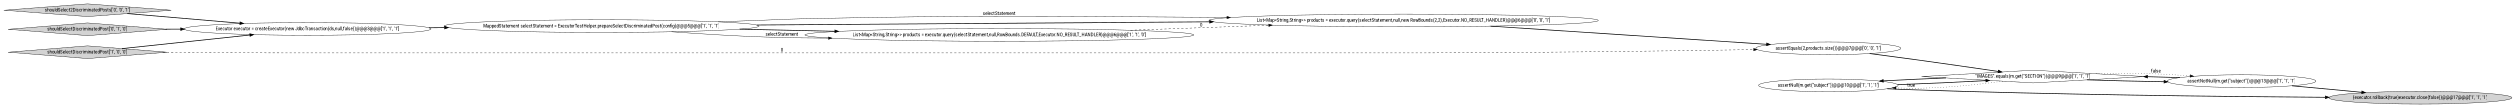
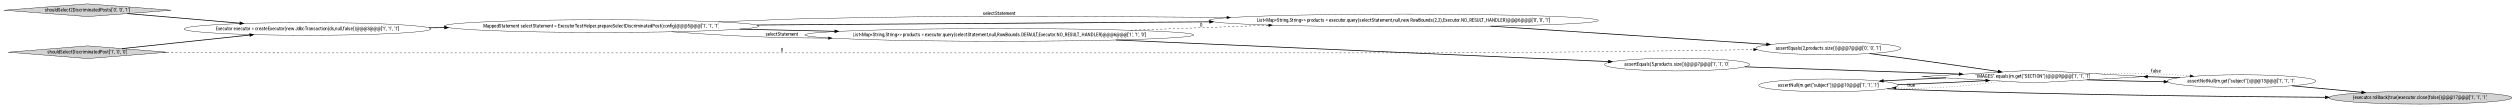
node "shouldSelectDiscriminatedPost['0', '1', '0']": removed
node "assertEquals(5,products.size())@@@7@@@['1', '1', '0']": added
